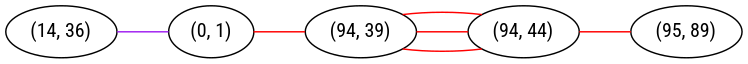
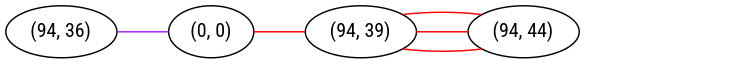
node "(14, 36)": label "(14, 36)" -> "(94, 36)"
node "(0, 1)": label "(0, 1)" -> "(0, 0)"
node "(95, 89)": removed
